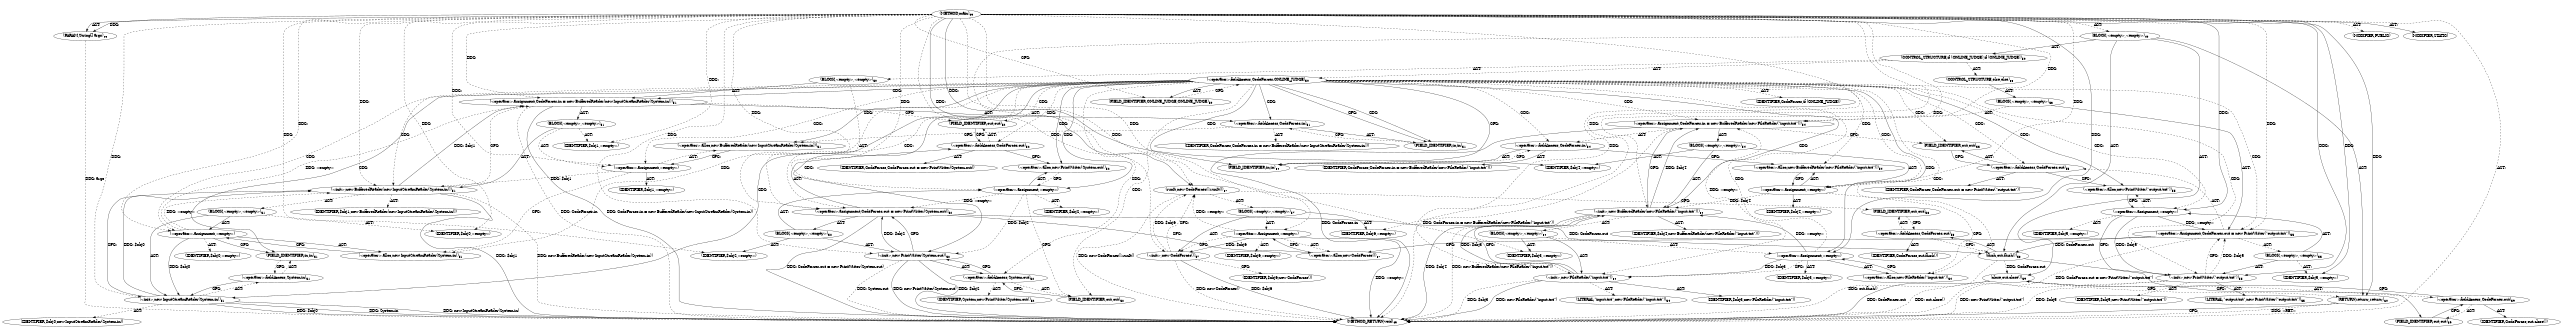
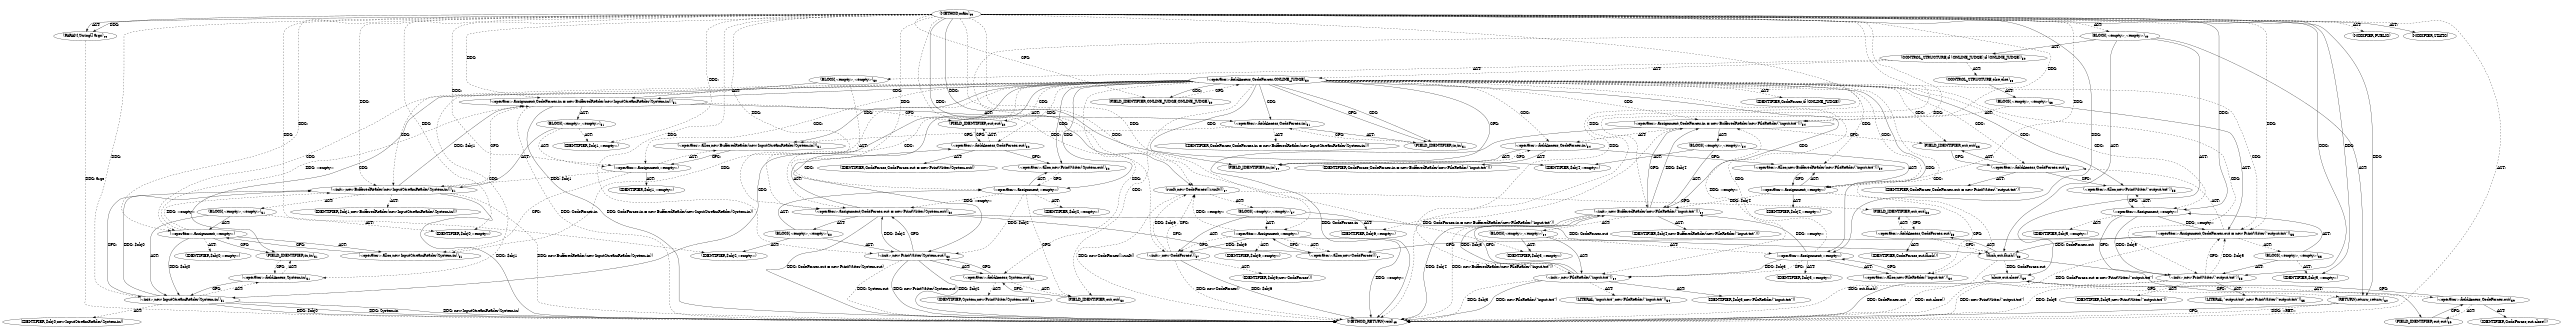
edge "(<operator>.fieldAccess,CodeForces.ONLINE_JUDGE)" -> "(FIELD_IDENTIFIER,ONLINE_JUDGE,ONLINE_JUDGE)": label "AST: " -> "CDG: "
edge "(<operator>.fieldAccess,CodeForces.ONLINE_JUDGE)" -> "(<operator>.fieldAccess,System.in)": added, label "CDG:"
edge "(<init>,new CodeForces())" -> "(IDENTIFIER,$obj6,new CodeForces())": label "CFG: " -> "AST: "
